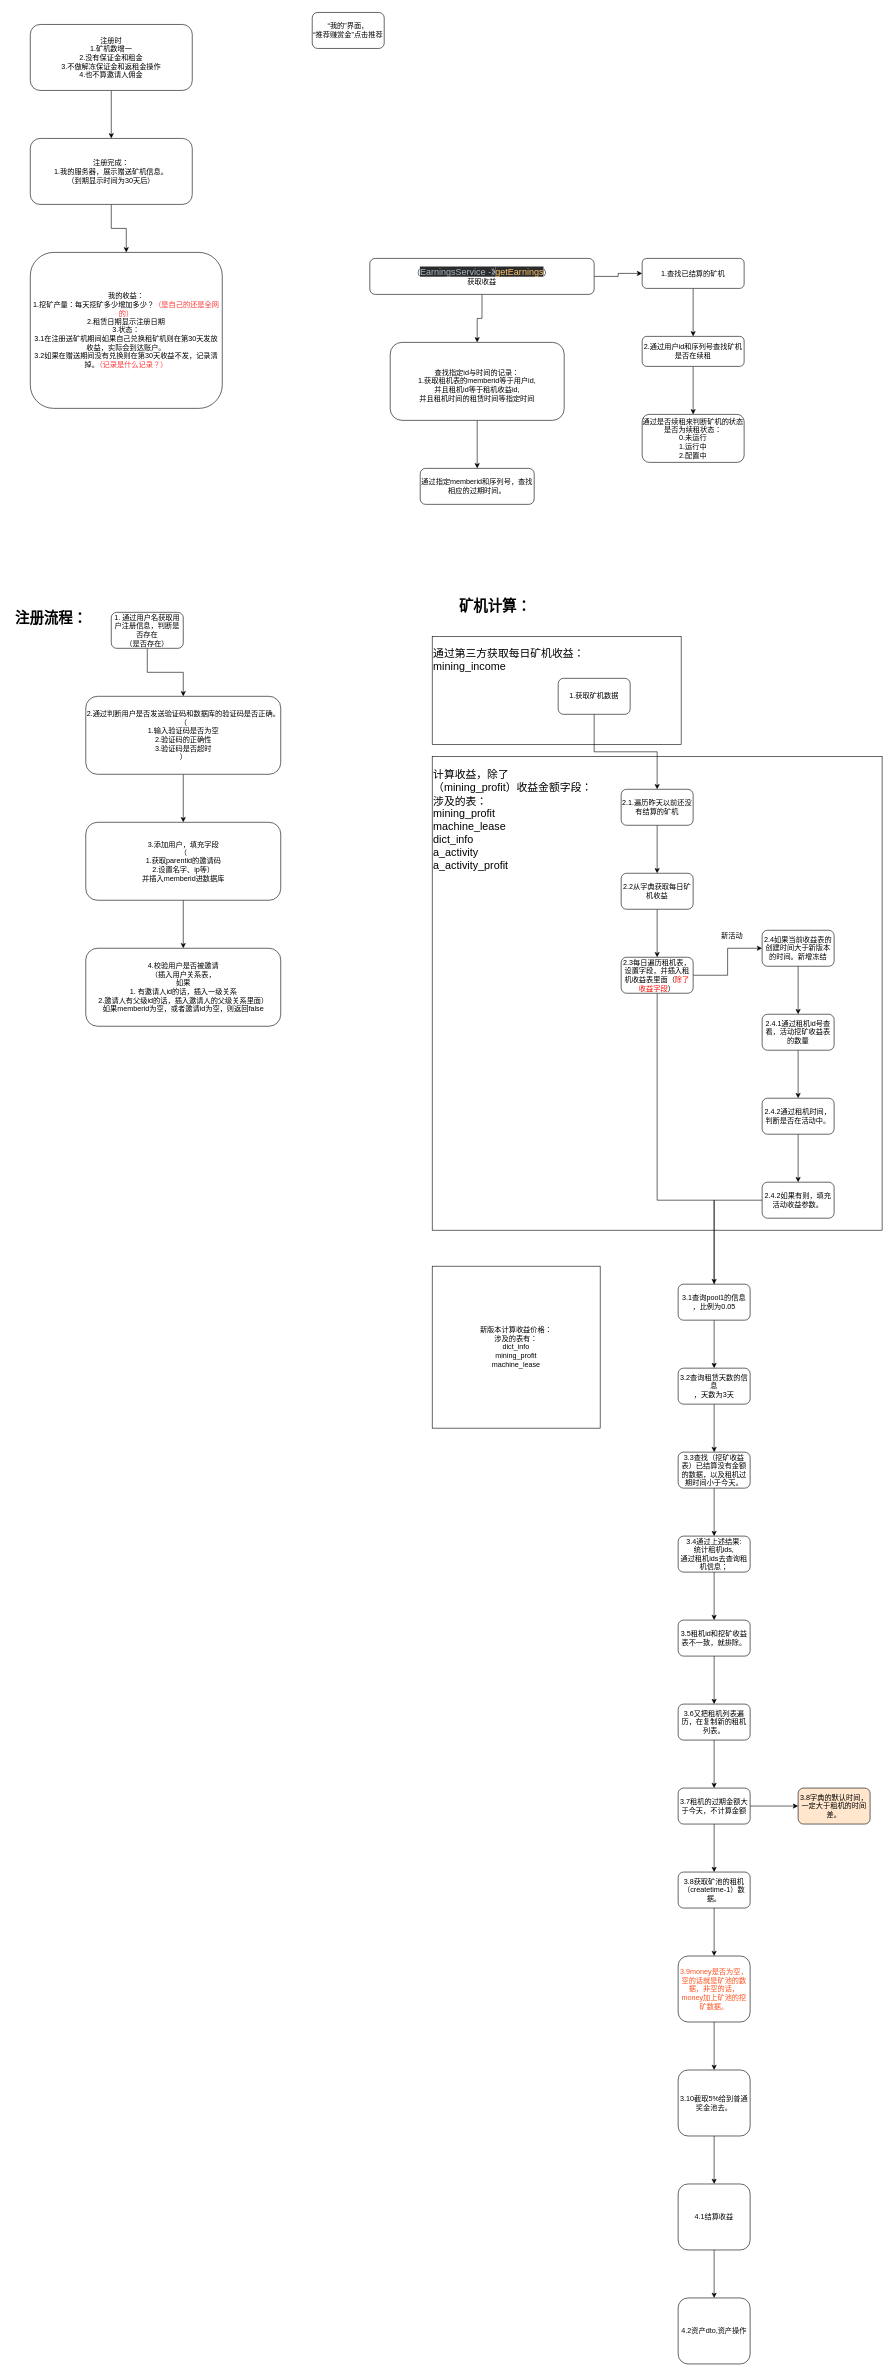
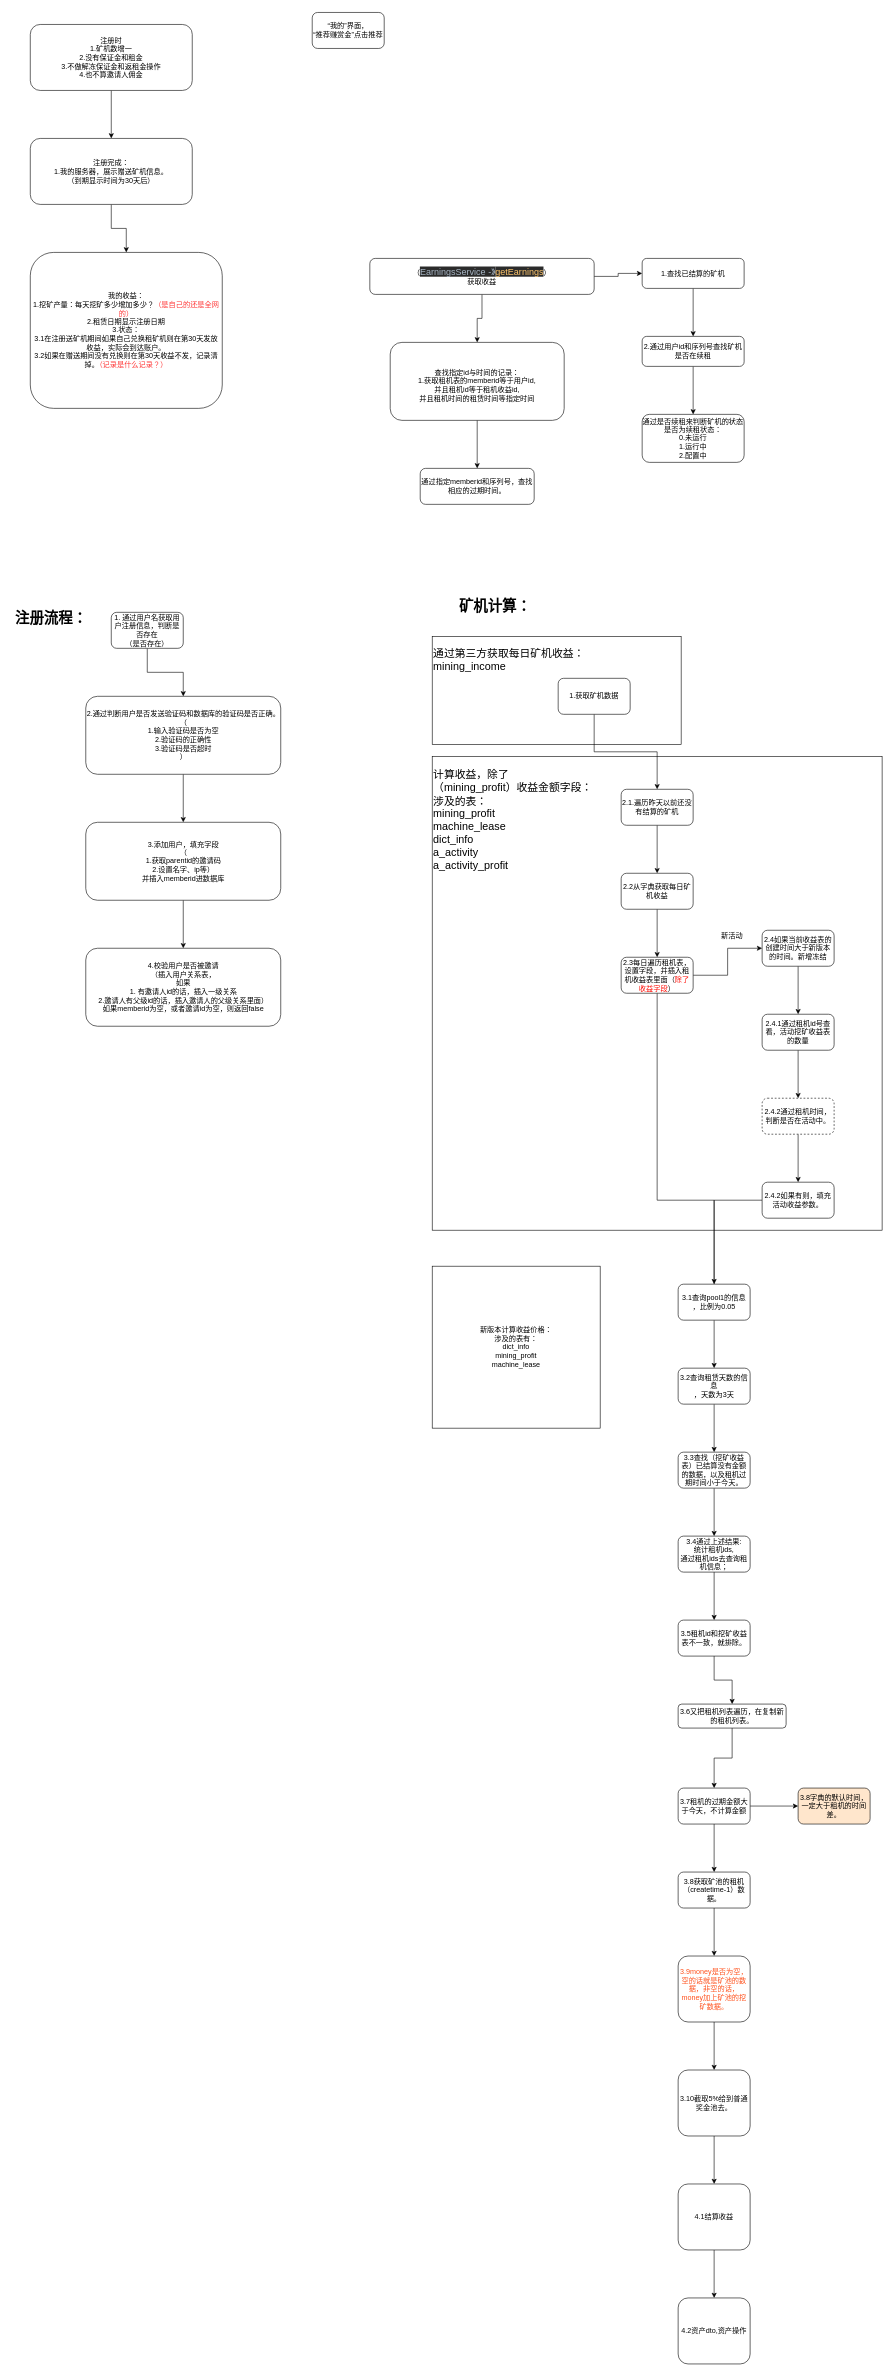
node "2.4.2通过租机时间，判断是否在活动中。": style solid -> dashed
node "3.6又把租机列表遍历，在复制新的租机列表。": size 72x36 -> 108x24
